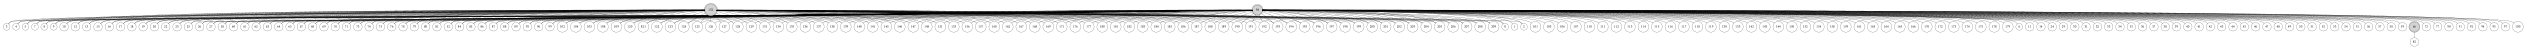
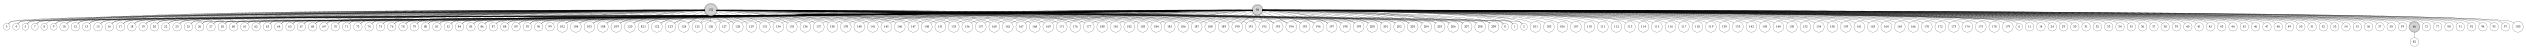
edge "132" -- "99": now "132" -- "1"
edge "98" -- "8": now "98" -- "66"
